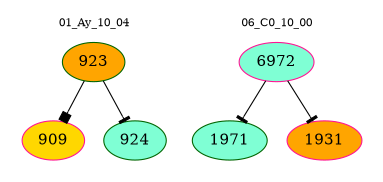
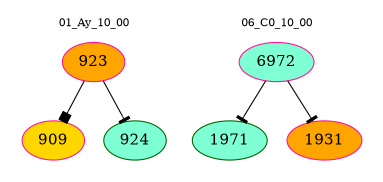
cluster "01_Ay_10_04": label "01_Ay_10_04" -> "01_Ay_10_00"
node "923": color darkgreen -> deeppink
